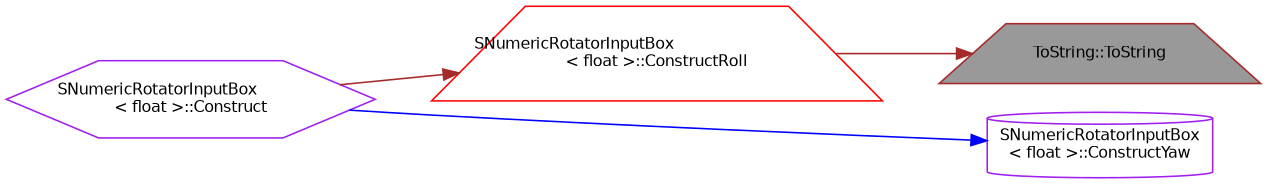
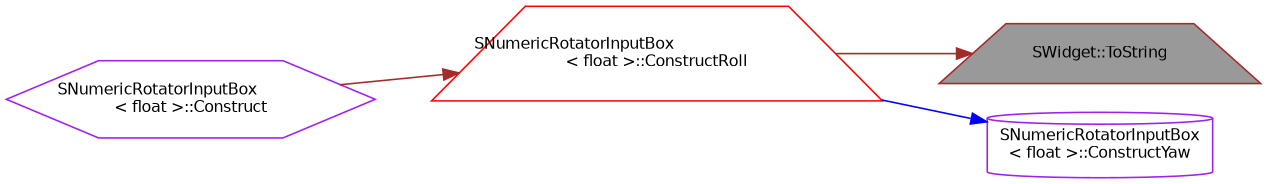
node "ToString::ToString": label "ToString::ToString" -> "SWidget::ToString"
edge "SNumericRotatorInputBox < float >::Construct" -> "SNumericRotatorInputBox < float >::ConstructYaw": now "SNumericRotatorInputBox < float >::ConstructRoll" -> "SNumericRotatorInputBox < float >::ConstructYaw"
